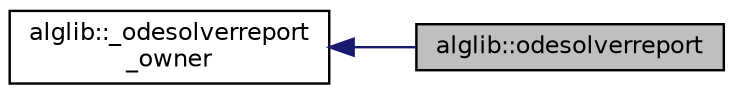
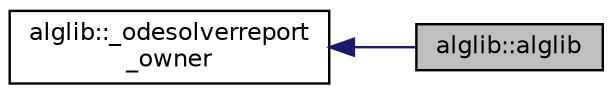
node "alglib::odesolverreport": label "alglib::odesolverreport" -> "alglib::alglib"
